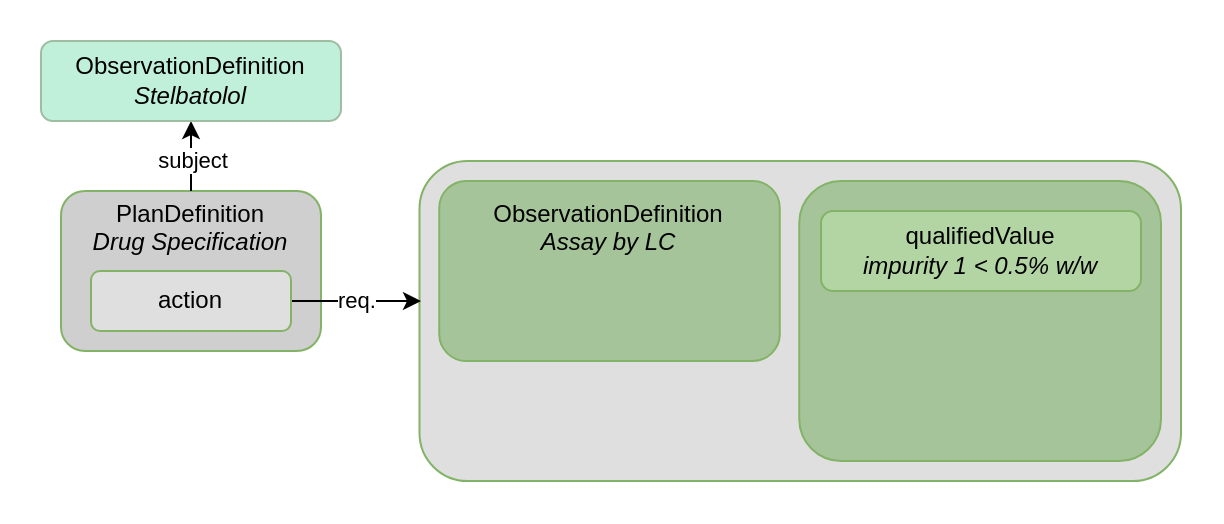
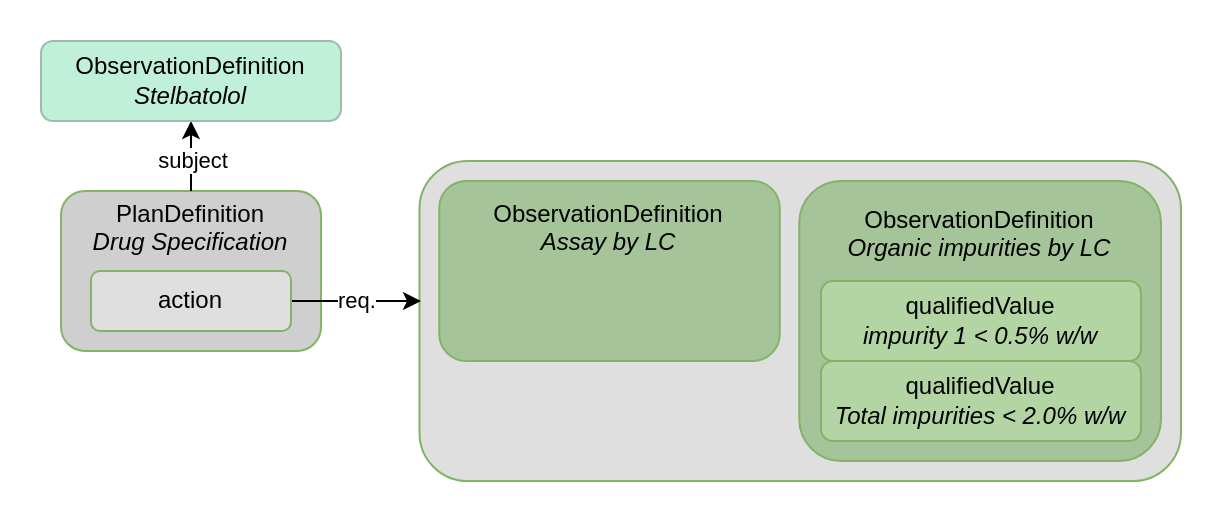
node "qualifiedValue impurity 1 < 0.5% w/w": moved (981, 251) -> (981, 321)
node "qualifiedValue Total impurities < 2.0% w/w": added
